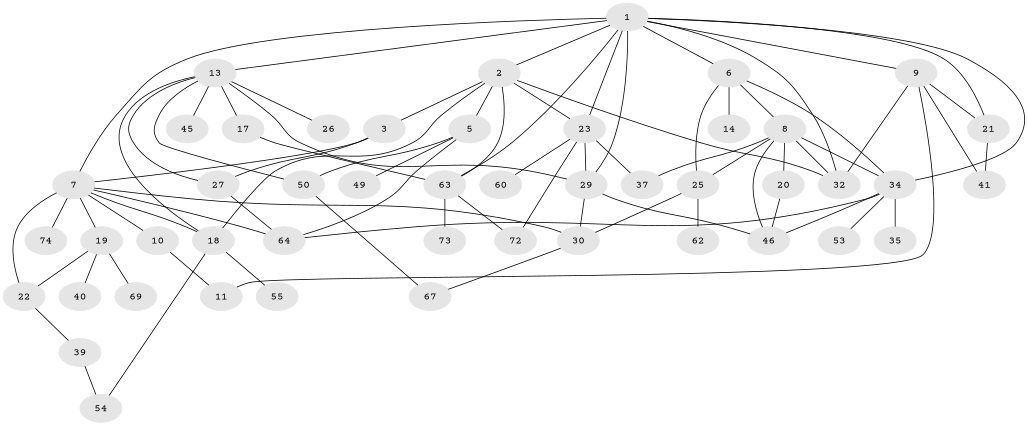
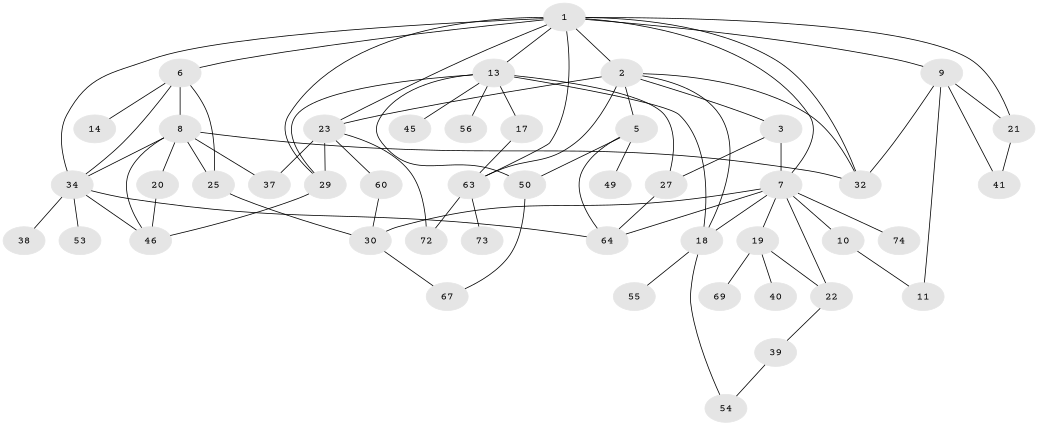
node "26": label "26" -> "56"
edge "29" -- "30": now "60" -- "30"
node "62": removed
node "35": label "35" -> "38"
